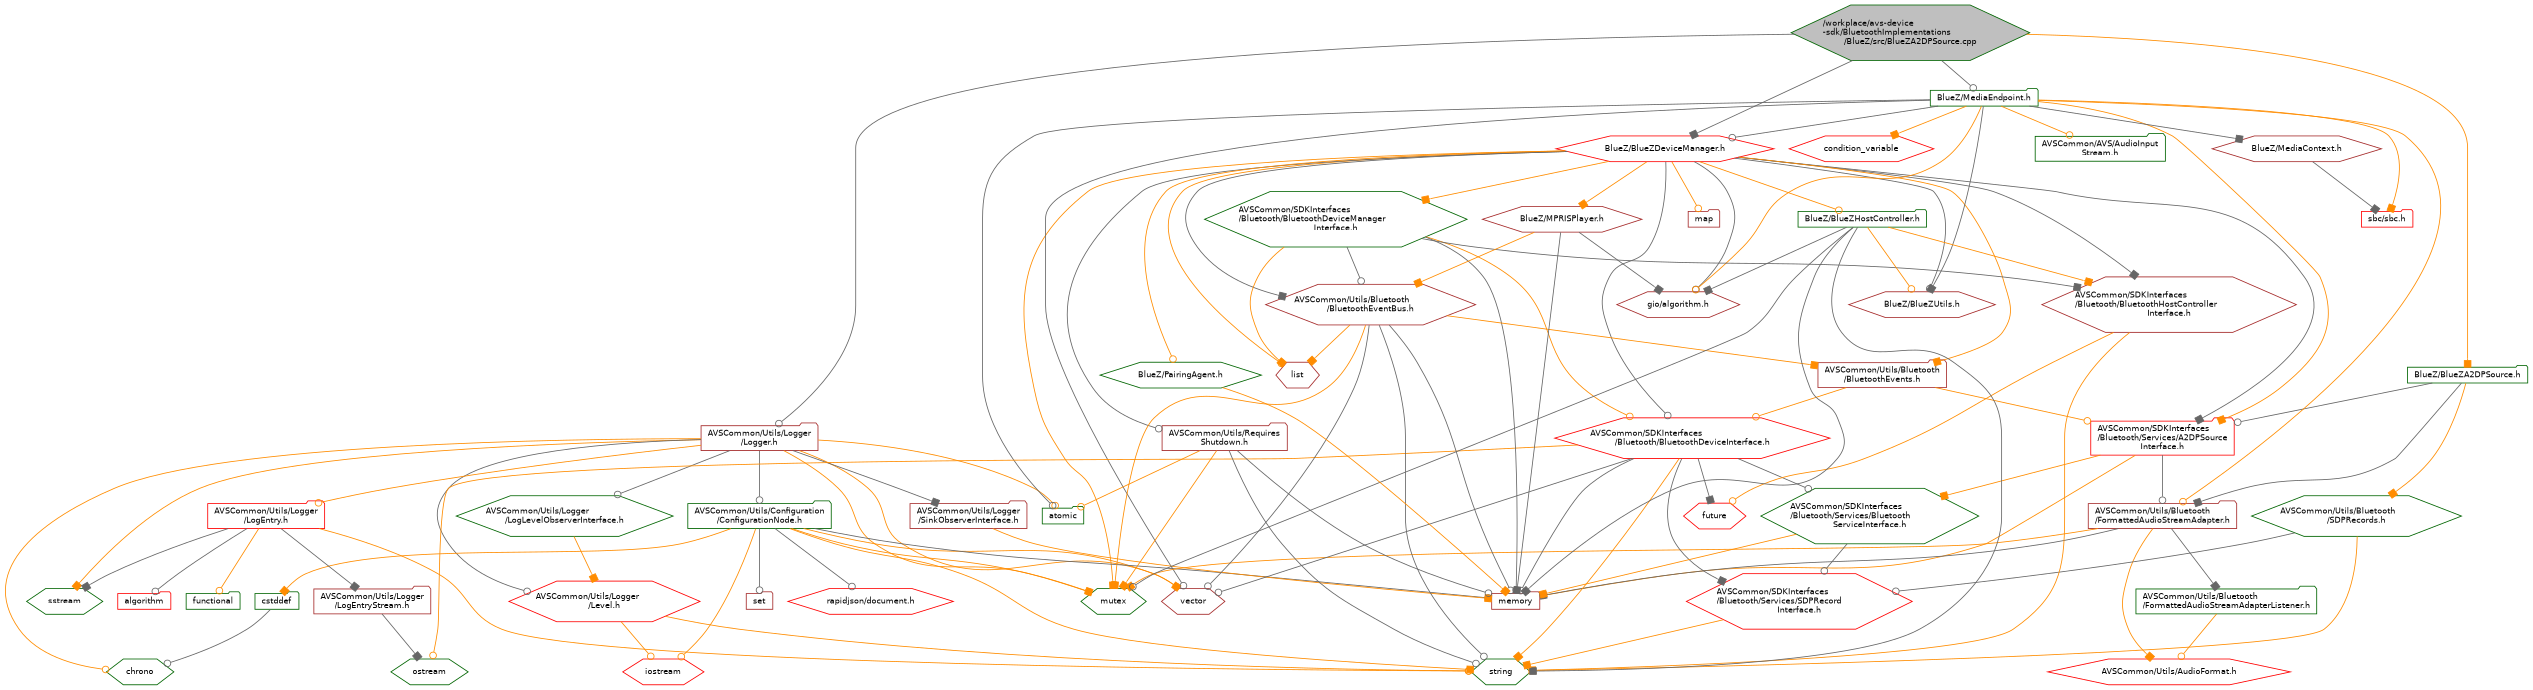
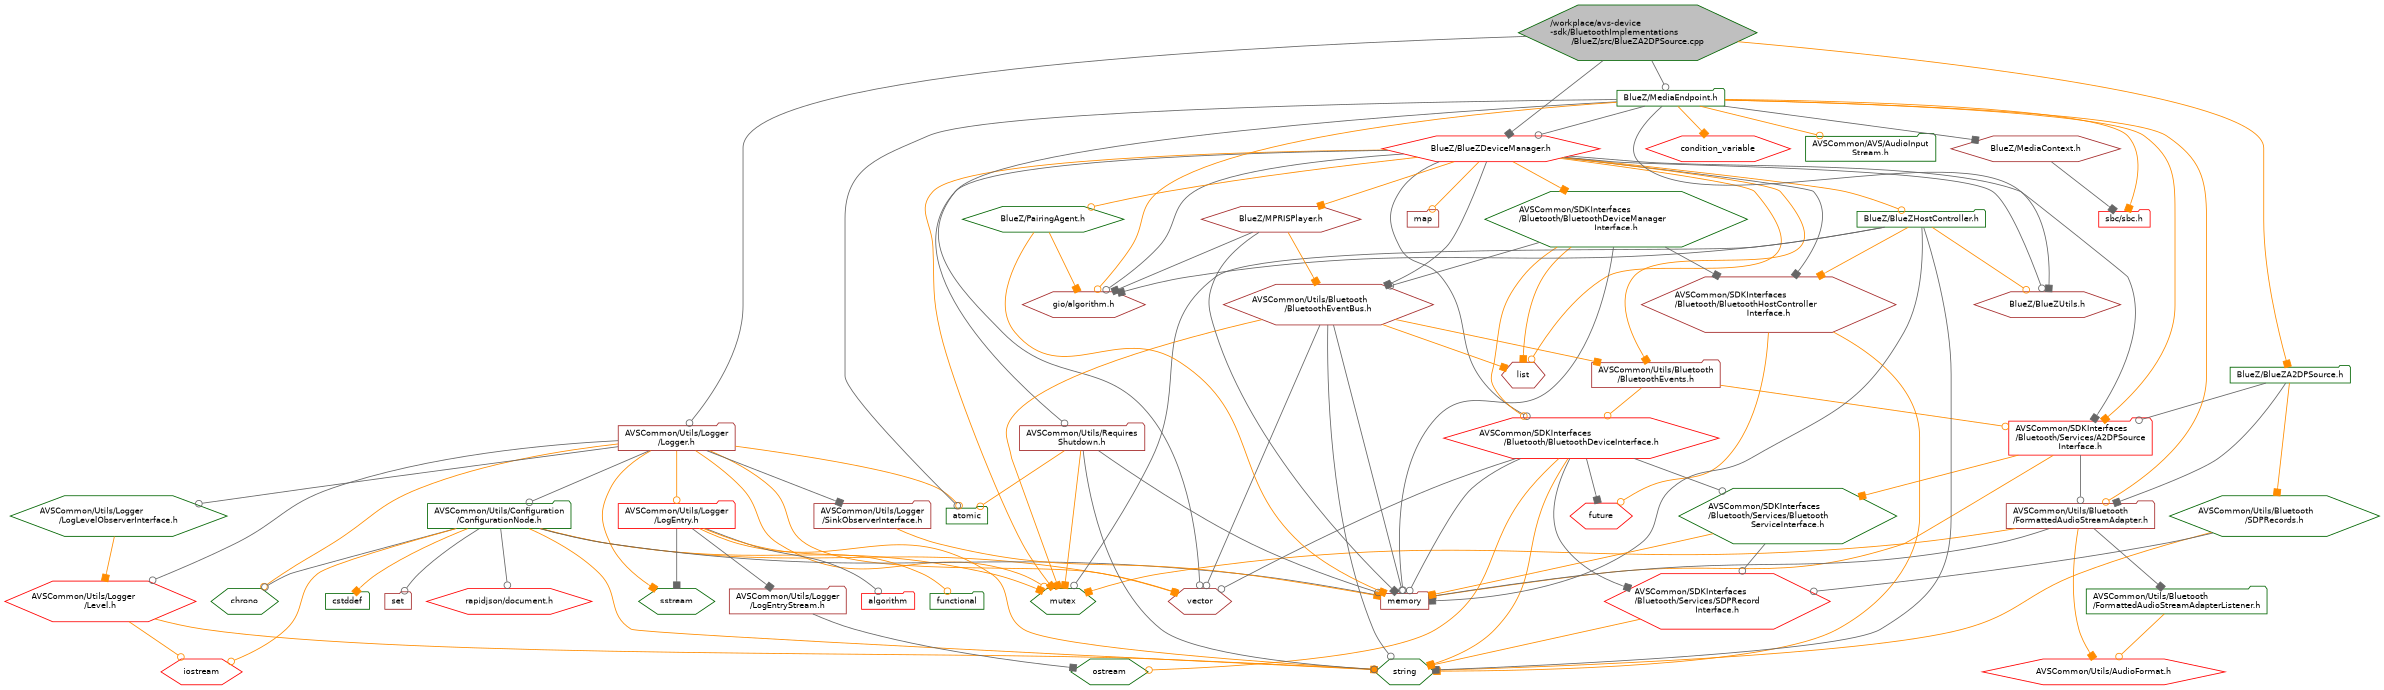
edge "BlueZ/PairingAgent.h" -> "gio/algorithm.h": added
edge "cstddef" -> "chrono": now "AVSCommon/Utils/Configuration /ConfigurationNode.h" -> "chrono"
